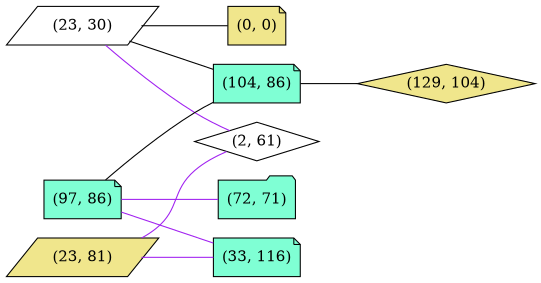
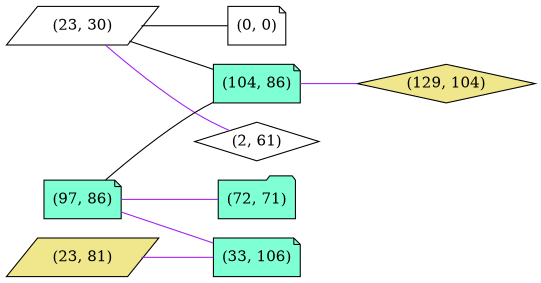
node "(0, 0)": fillcolor khaki -> white
edge "(104, 86)" -- "(129, 104)": color black -> purple
edge "(2, 61)" -- "(23, 81)": removed
node "(33, 116)": label "(33, 116)" -> "(33, 106)"
